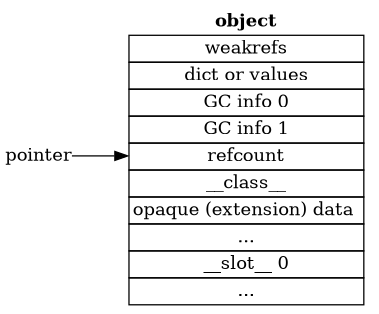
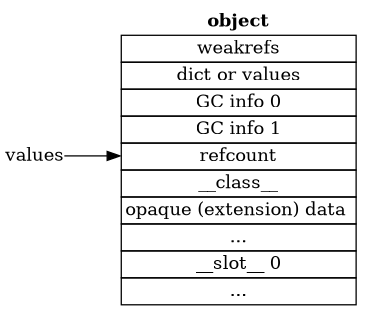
node "pointer": label "pointer" -> "values"
